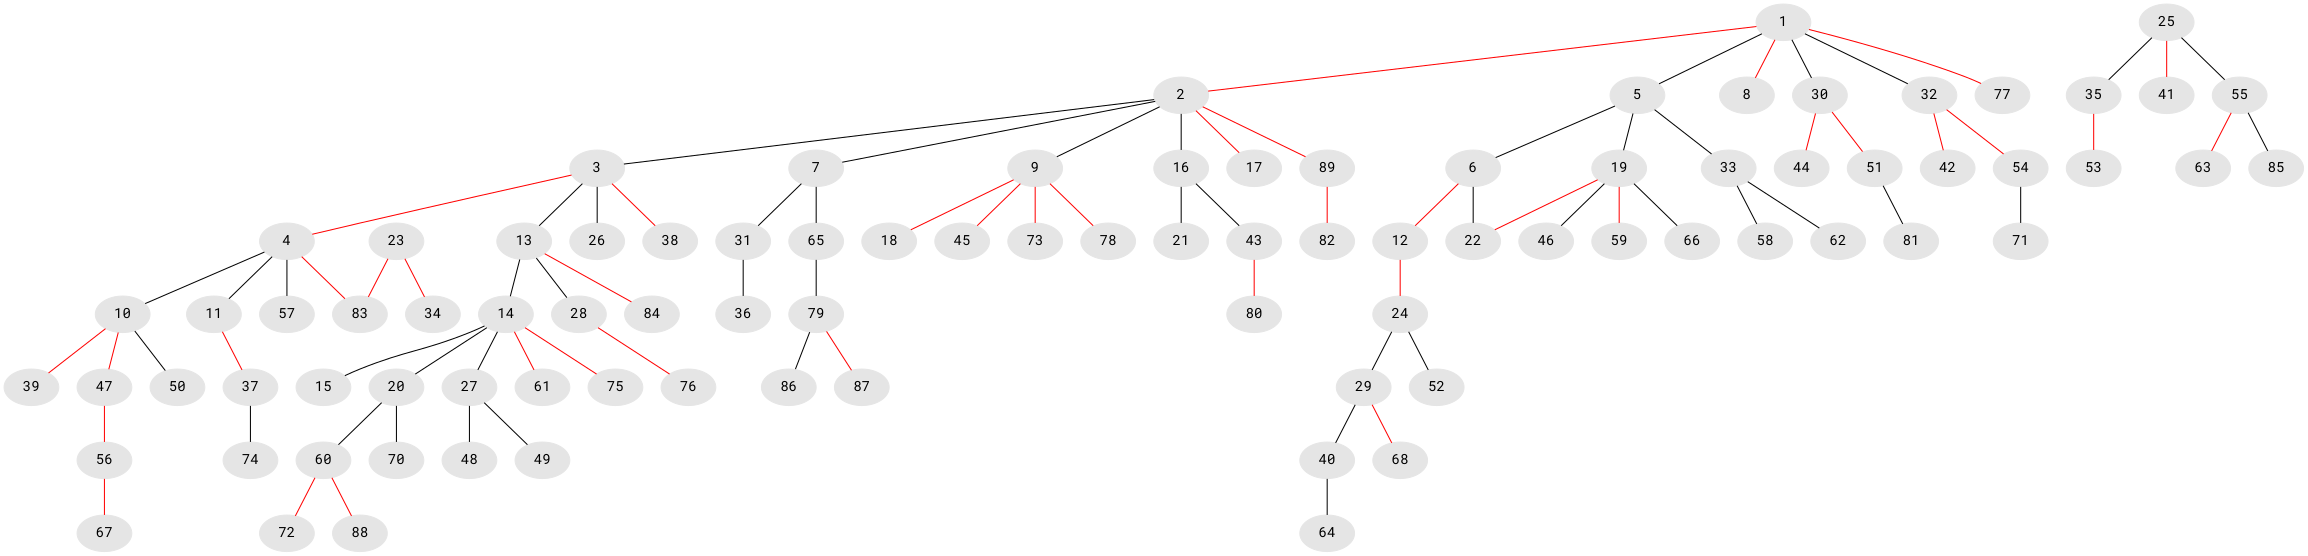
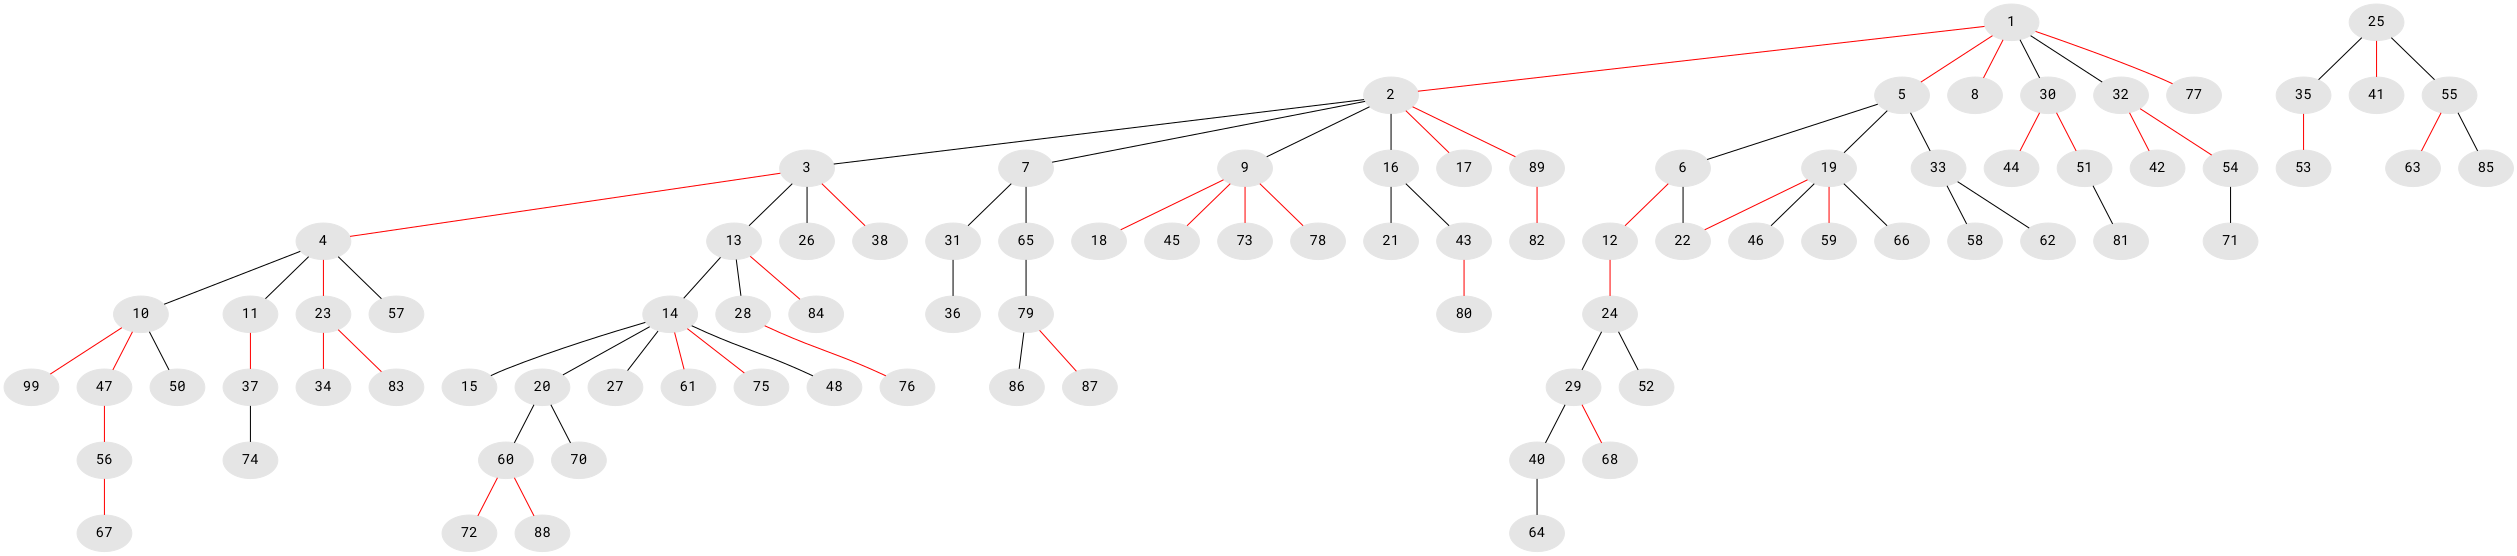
edge "1" -- "5": color black -> red
edge "4" -- "83": now "4" -- "23"
node "39": label "39" -> "99"
edge "27" -- "48": now "14" -- "48"
node "49": removed
